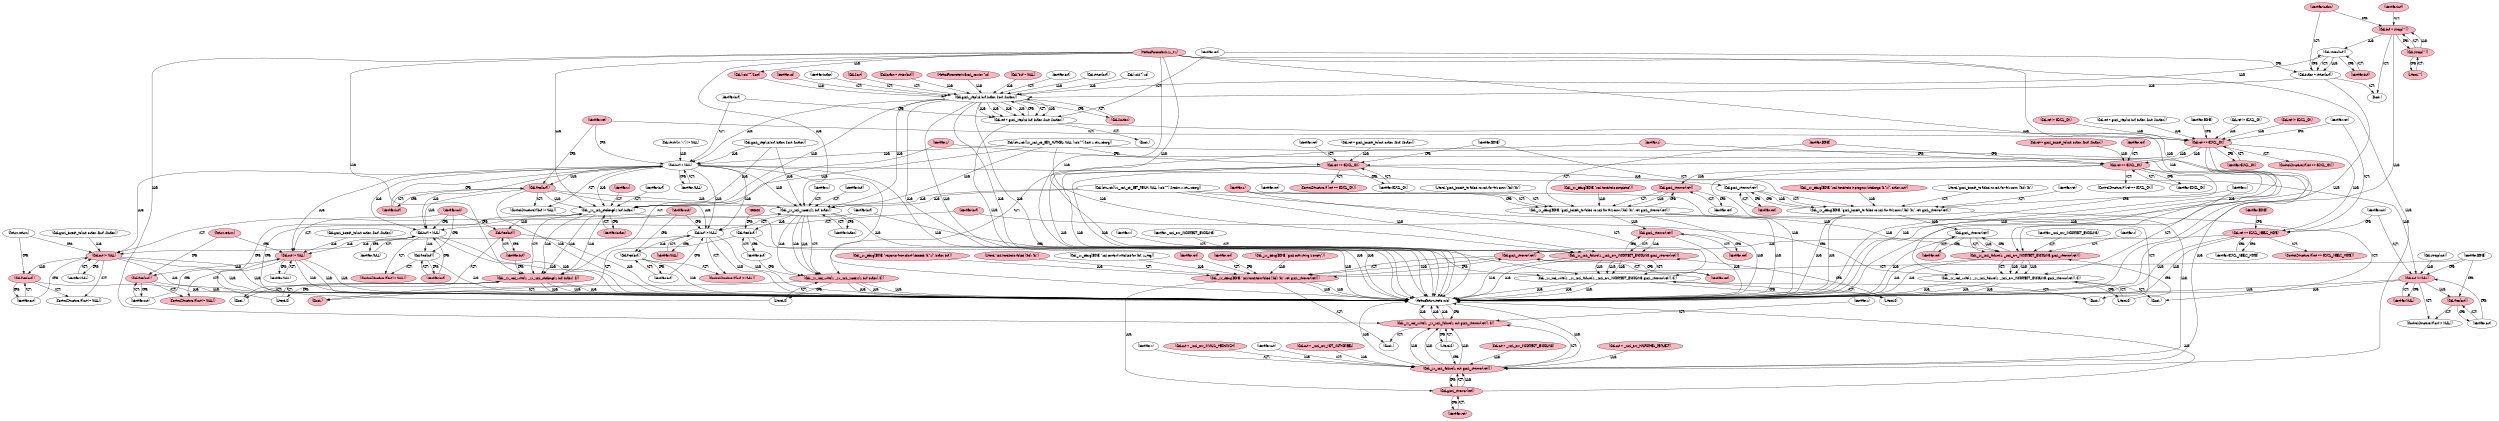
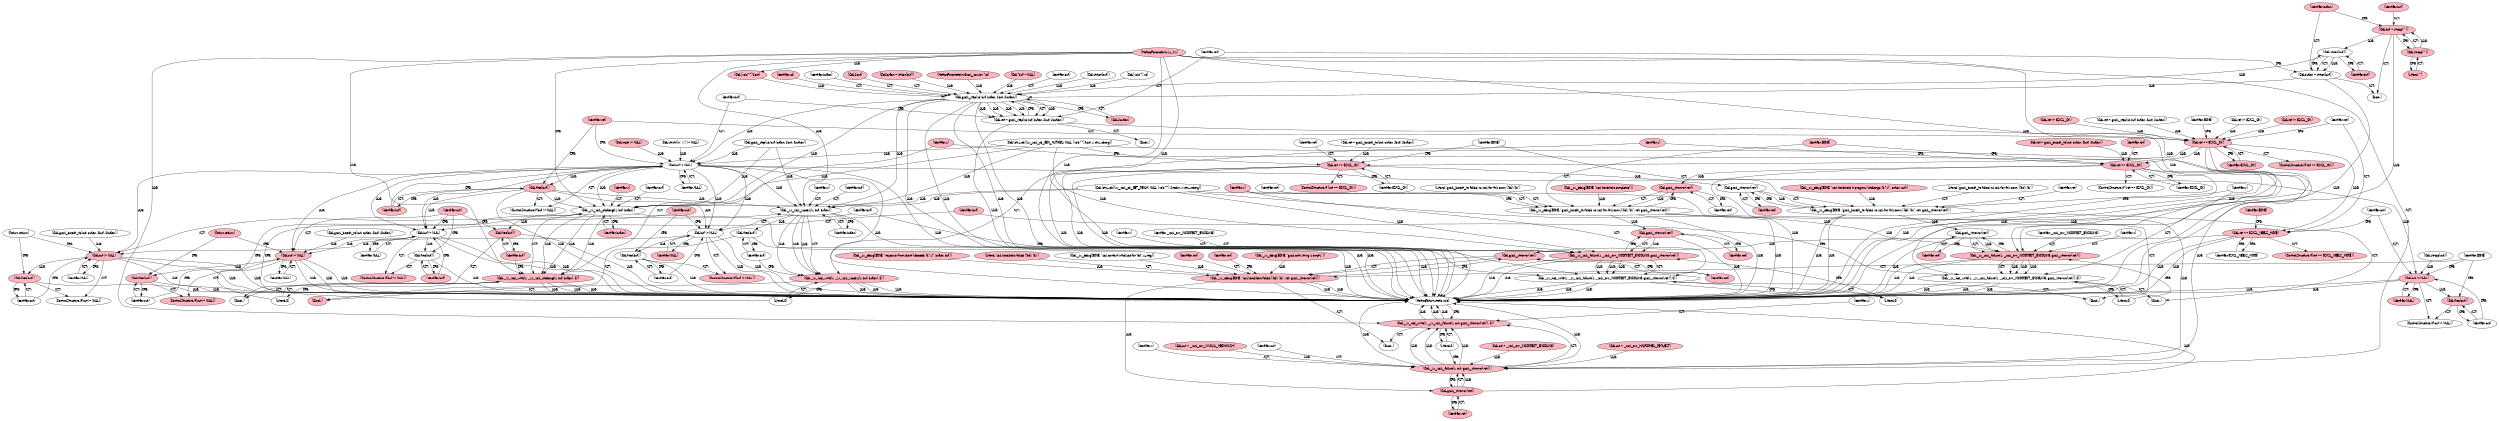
edge "(MethodParameterIn,sx_t s)" -> "(Call,_sx_sasl_challenge(s, buf, buflen))": label "DDG: " -> "CFG: "
node "(Call,mech != NULL)": added
node "1000638": removed
edge "(MethodParameterIn,sx_t s)" -> "(Call,_sx_sasl_failure(s, out, gsasl_strerror(ret)))": label "DDG: " -> "AST: "
node "(Call,out = _sasl_err_NOT_AUTHORIZED)": removed
